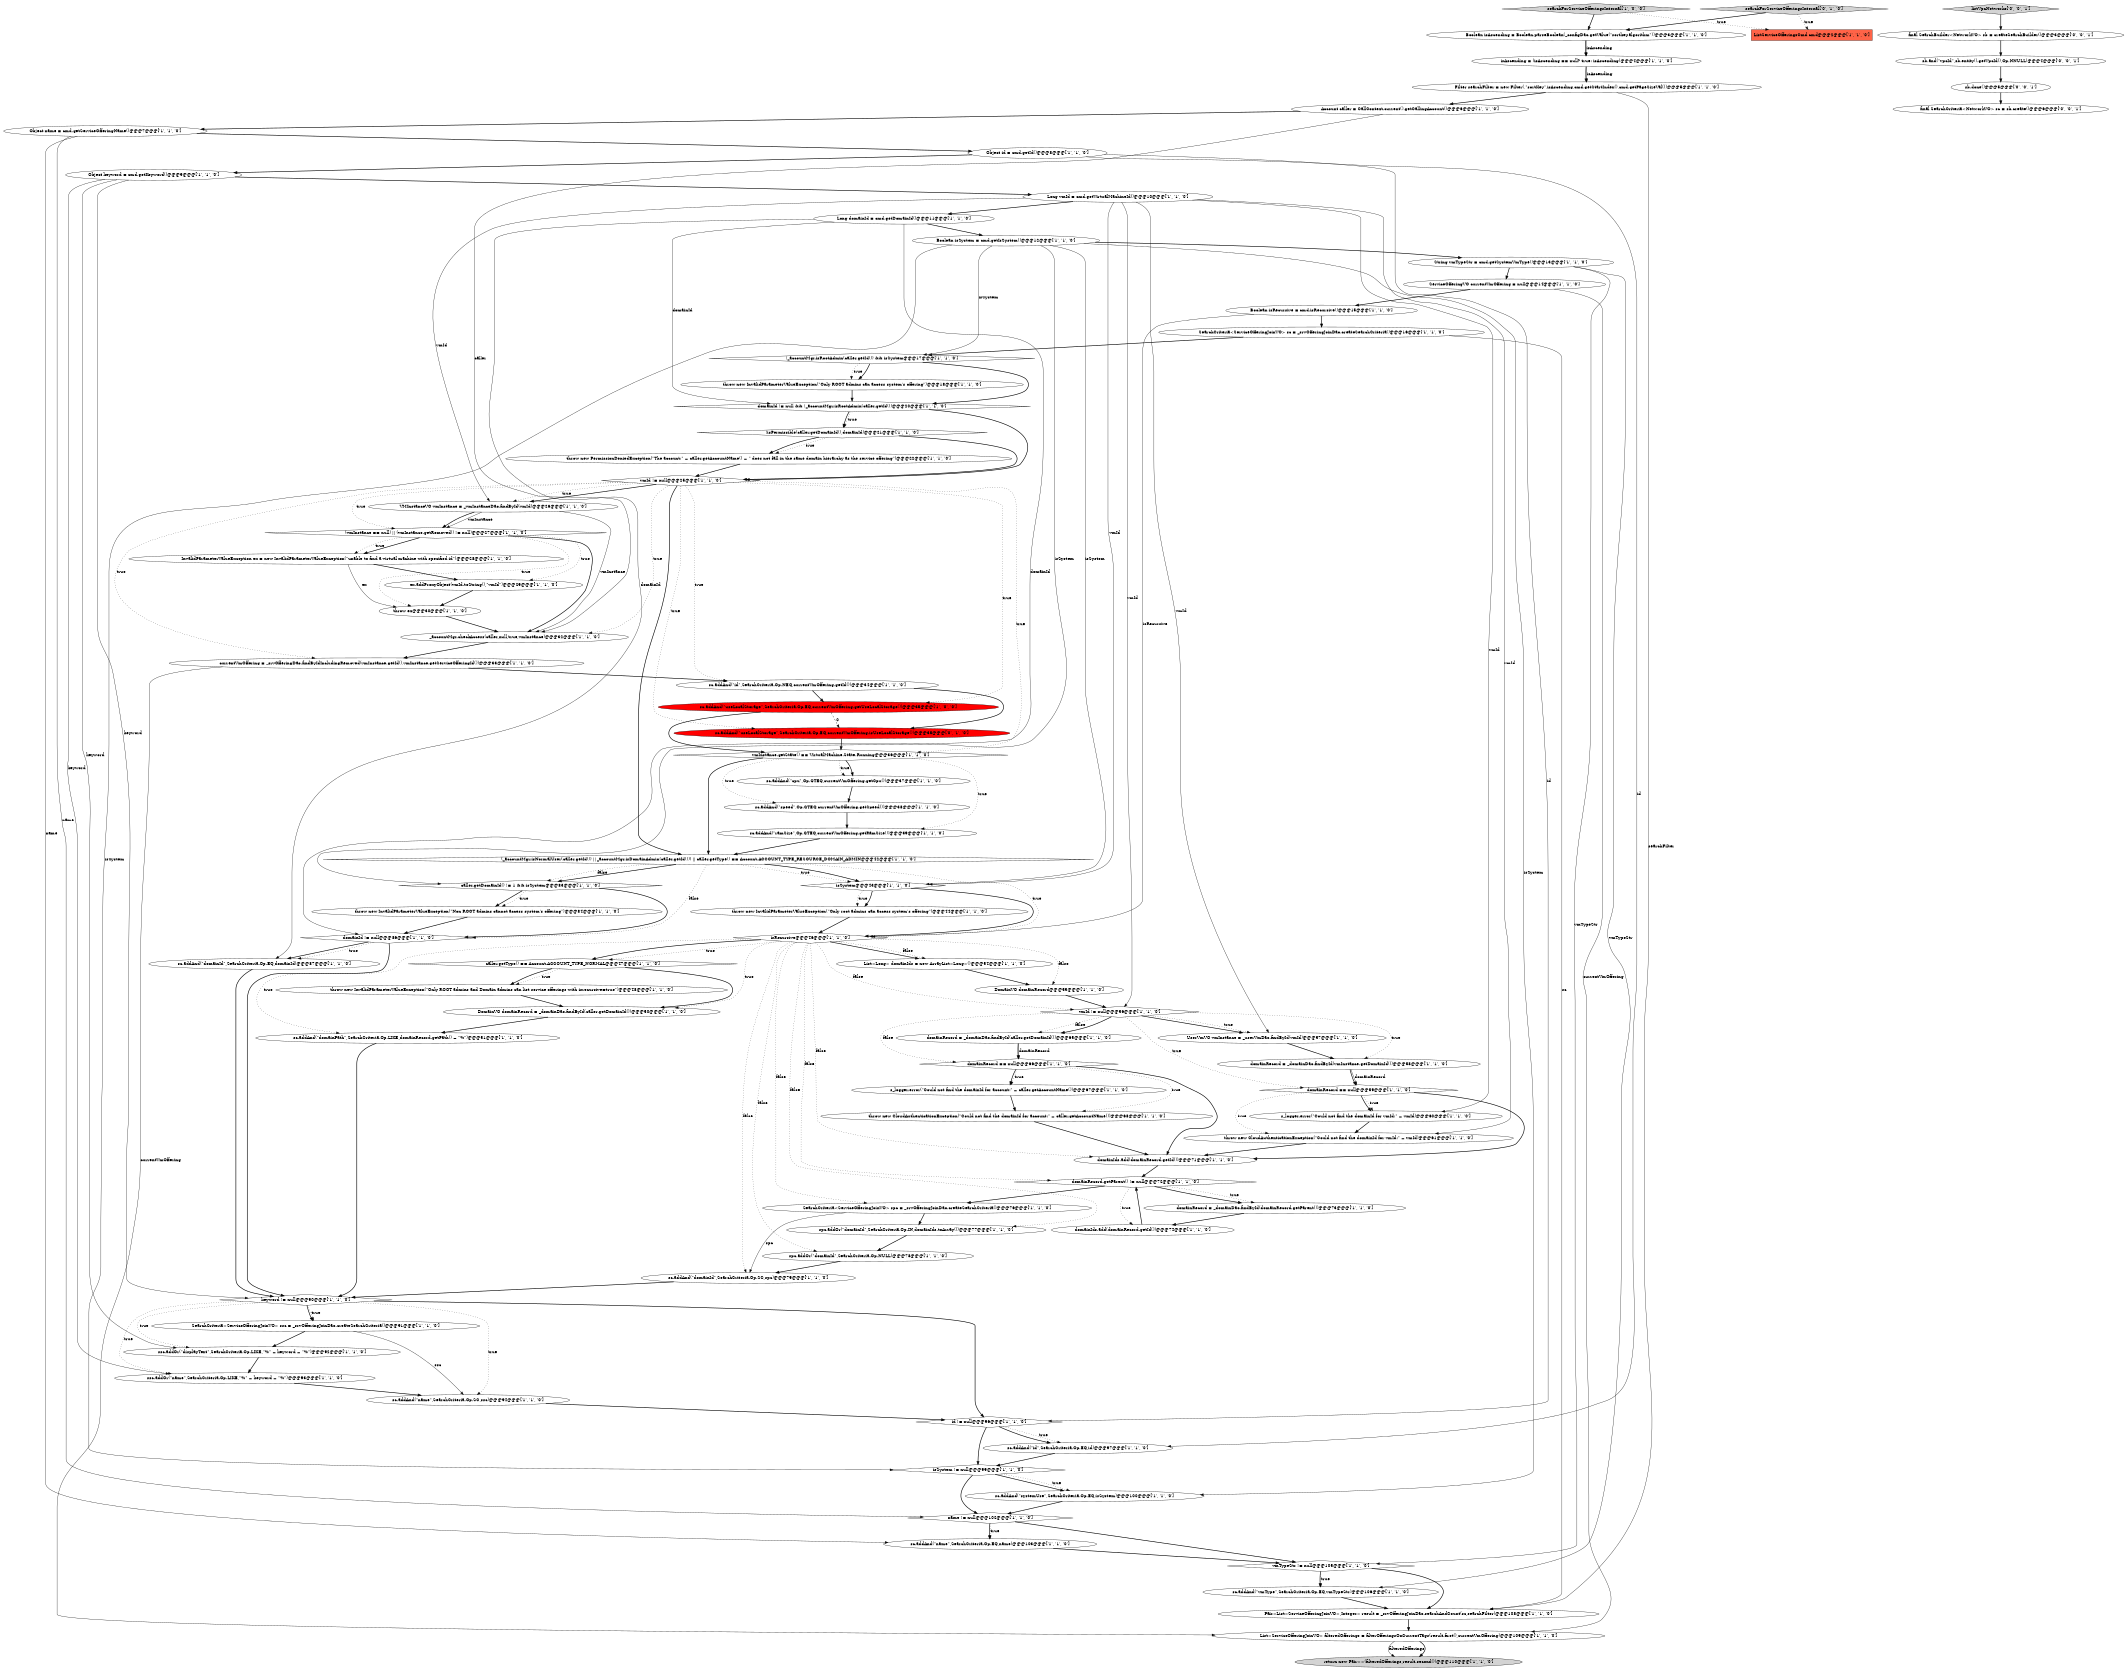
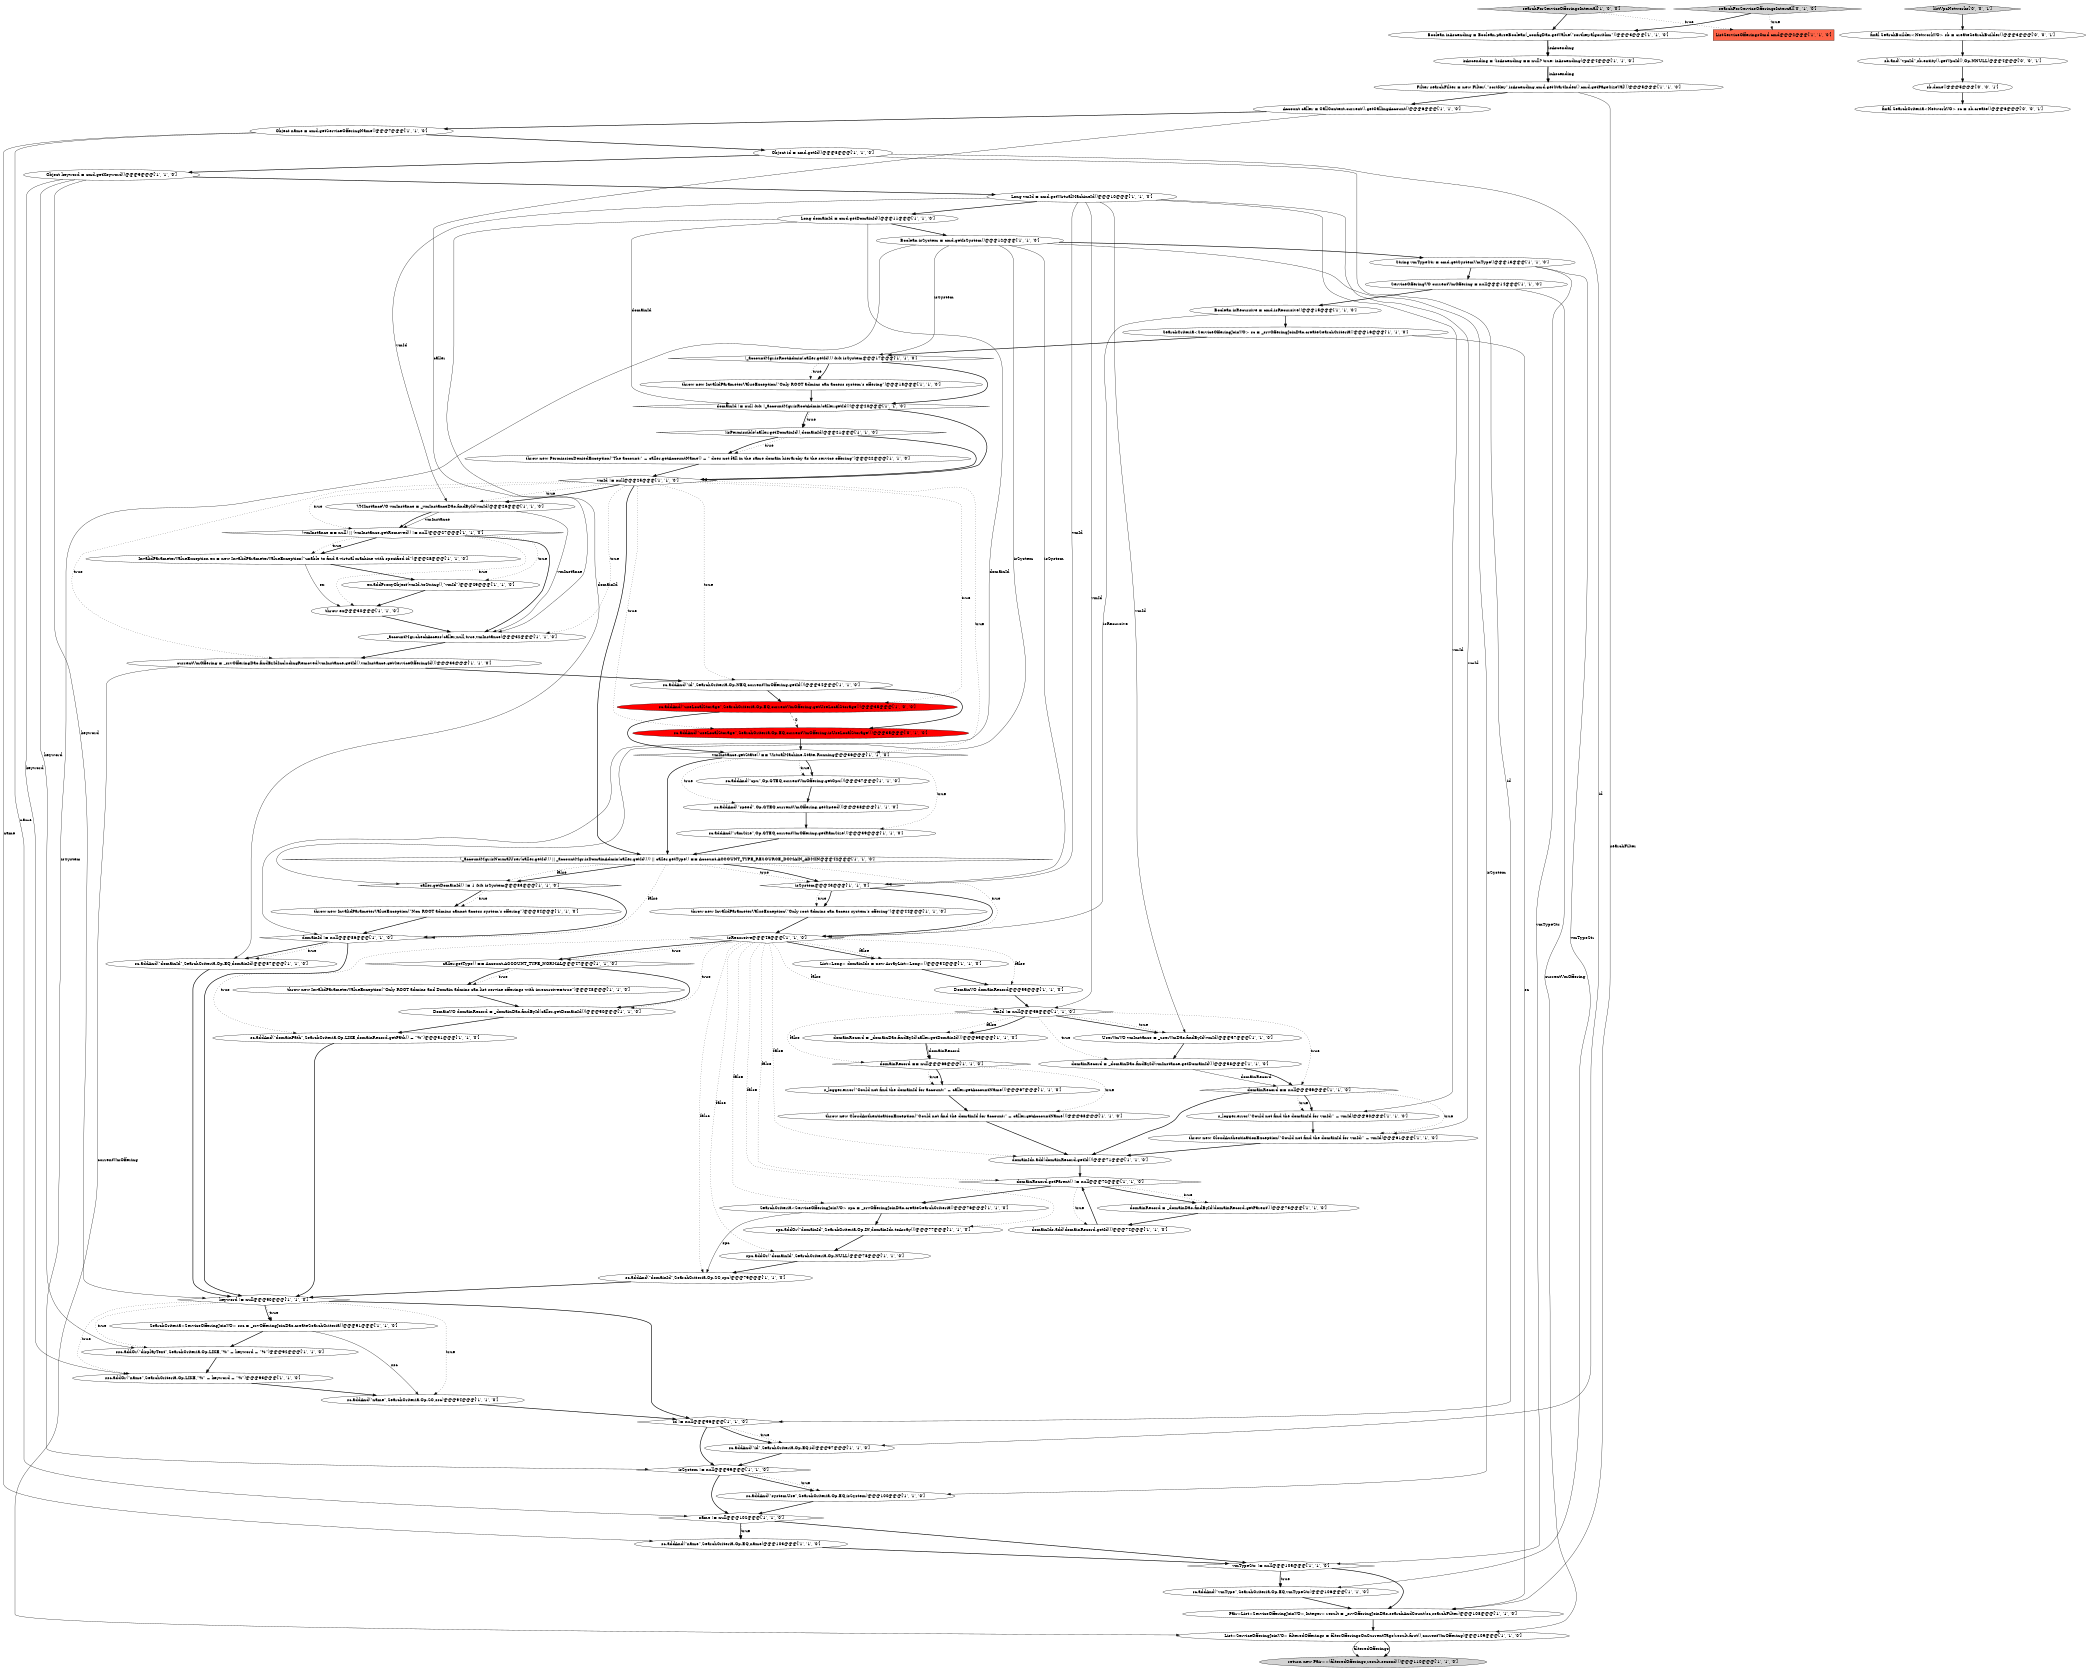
edge "domainRecord == null@@@66@@@['1', '1', '0']" -> "domainIds.add(domainRecord.getId())@@@71@@@['1', '1', '0']": removed
